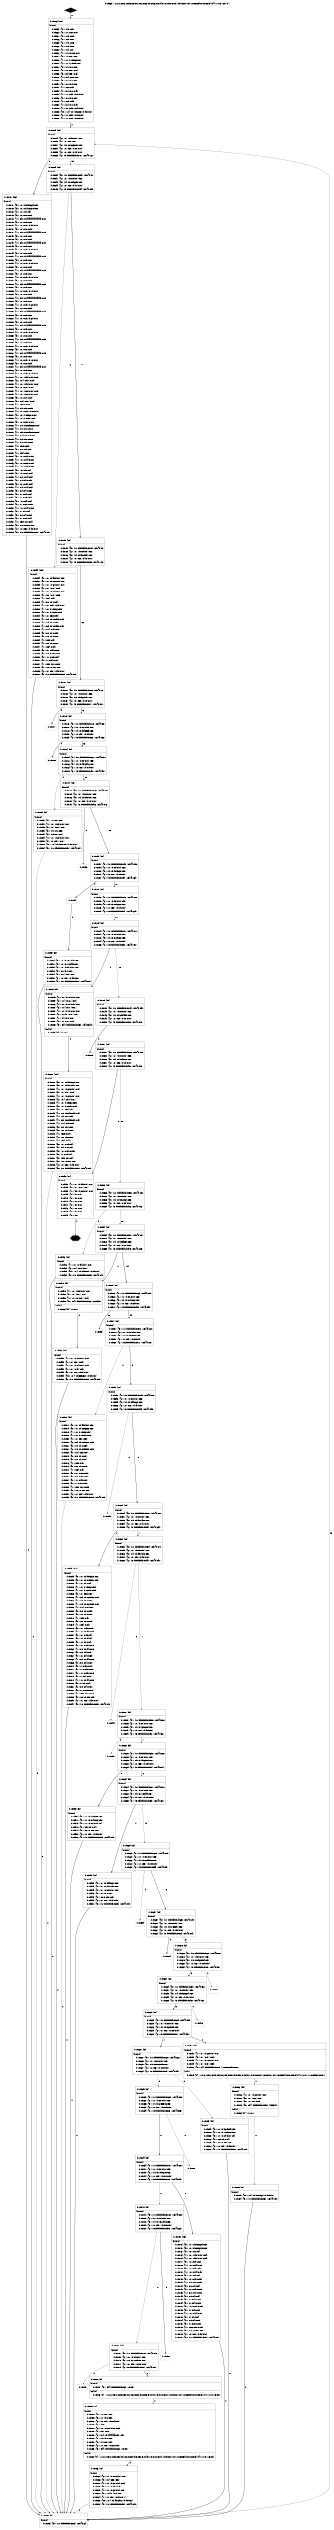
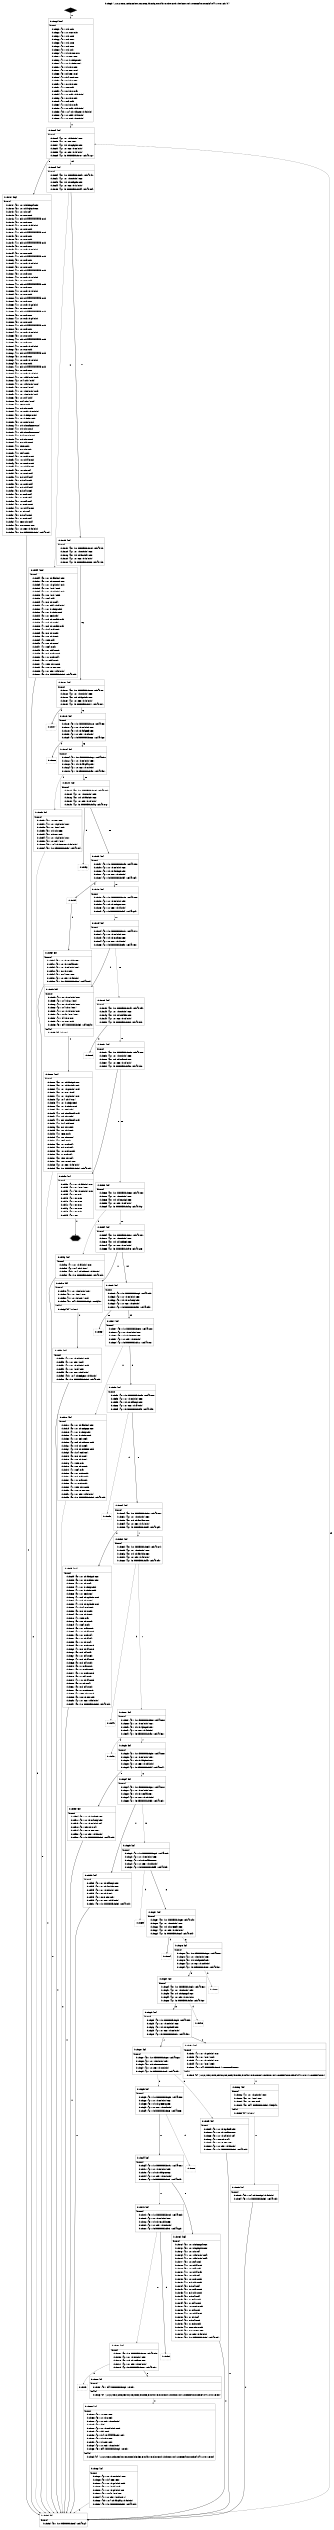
edge "0x4014eb [28]" -> "0x401507 [28]": added, label "13"
edge "0x401c3c [44]" -> "0x401c68 [42]": removed, label "1"
